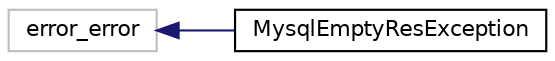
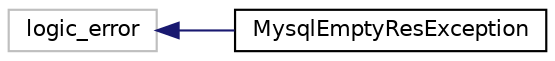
node "error_error": label "error_error" -> "logic_error"
